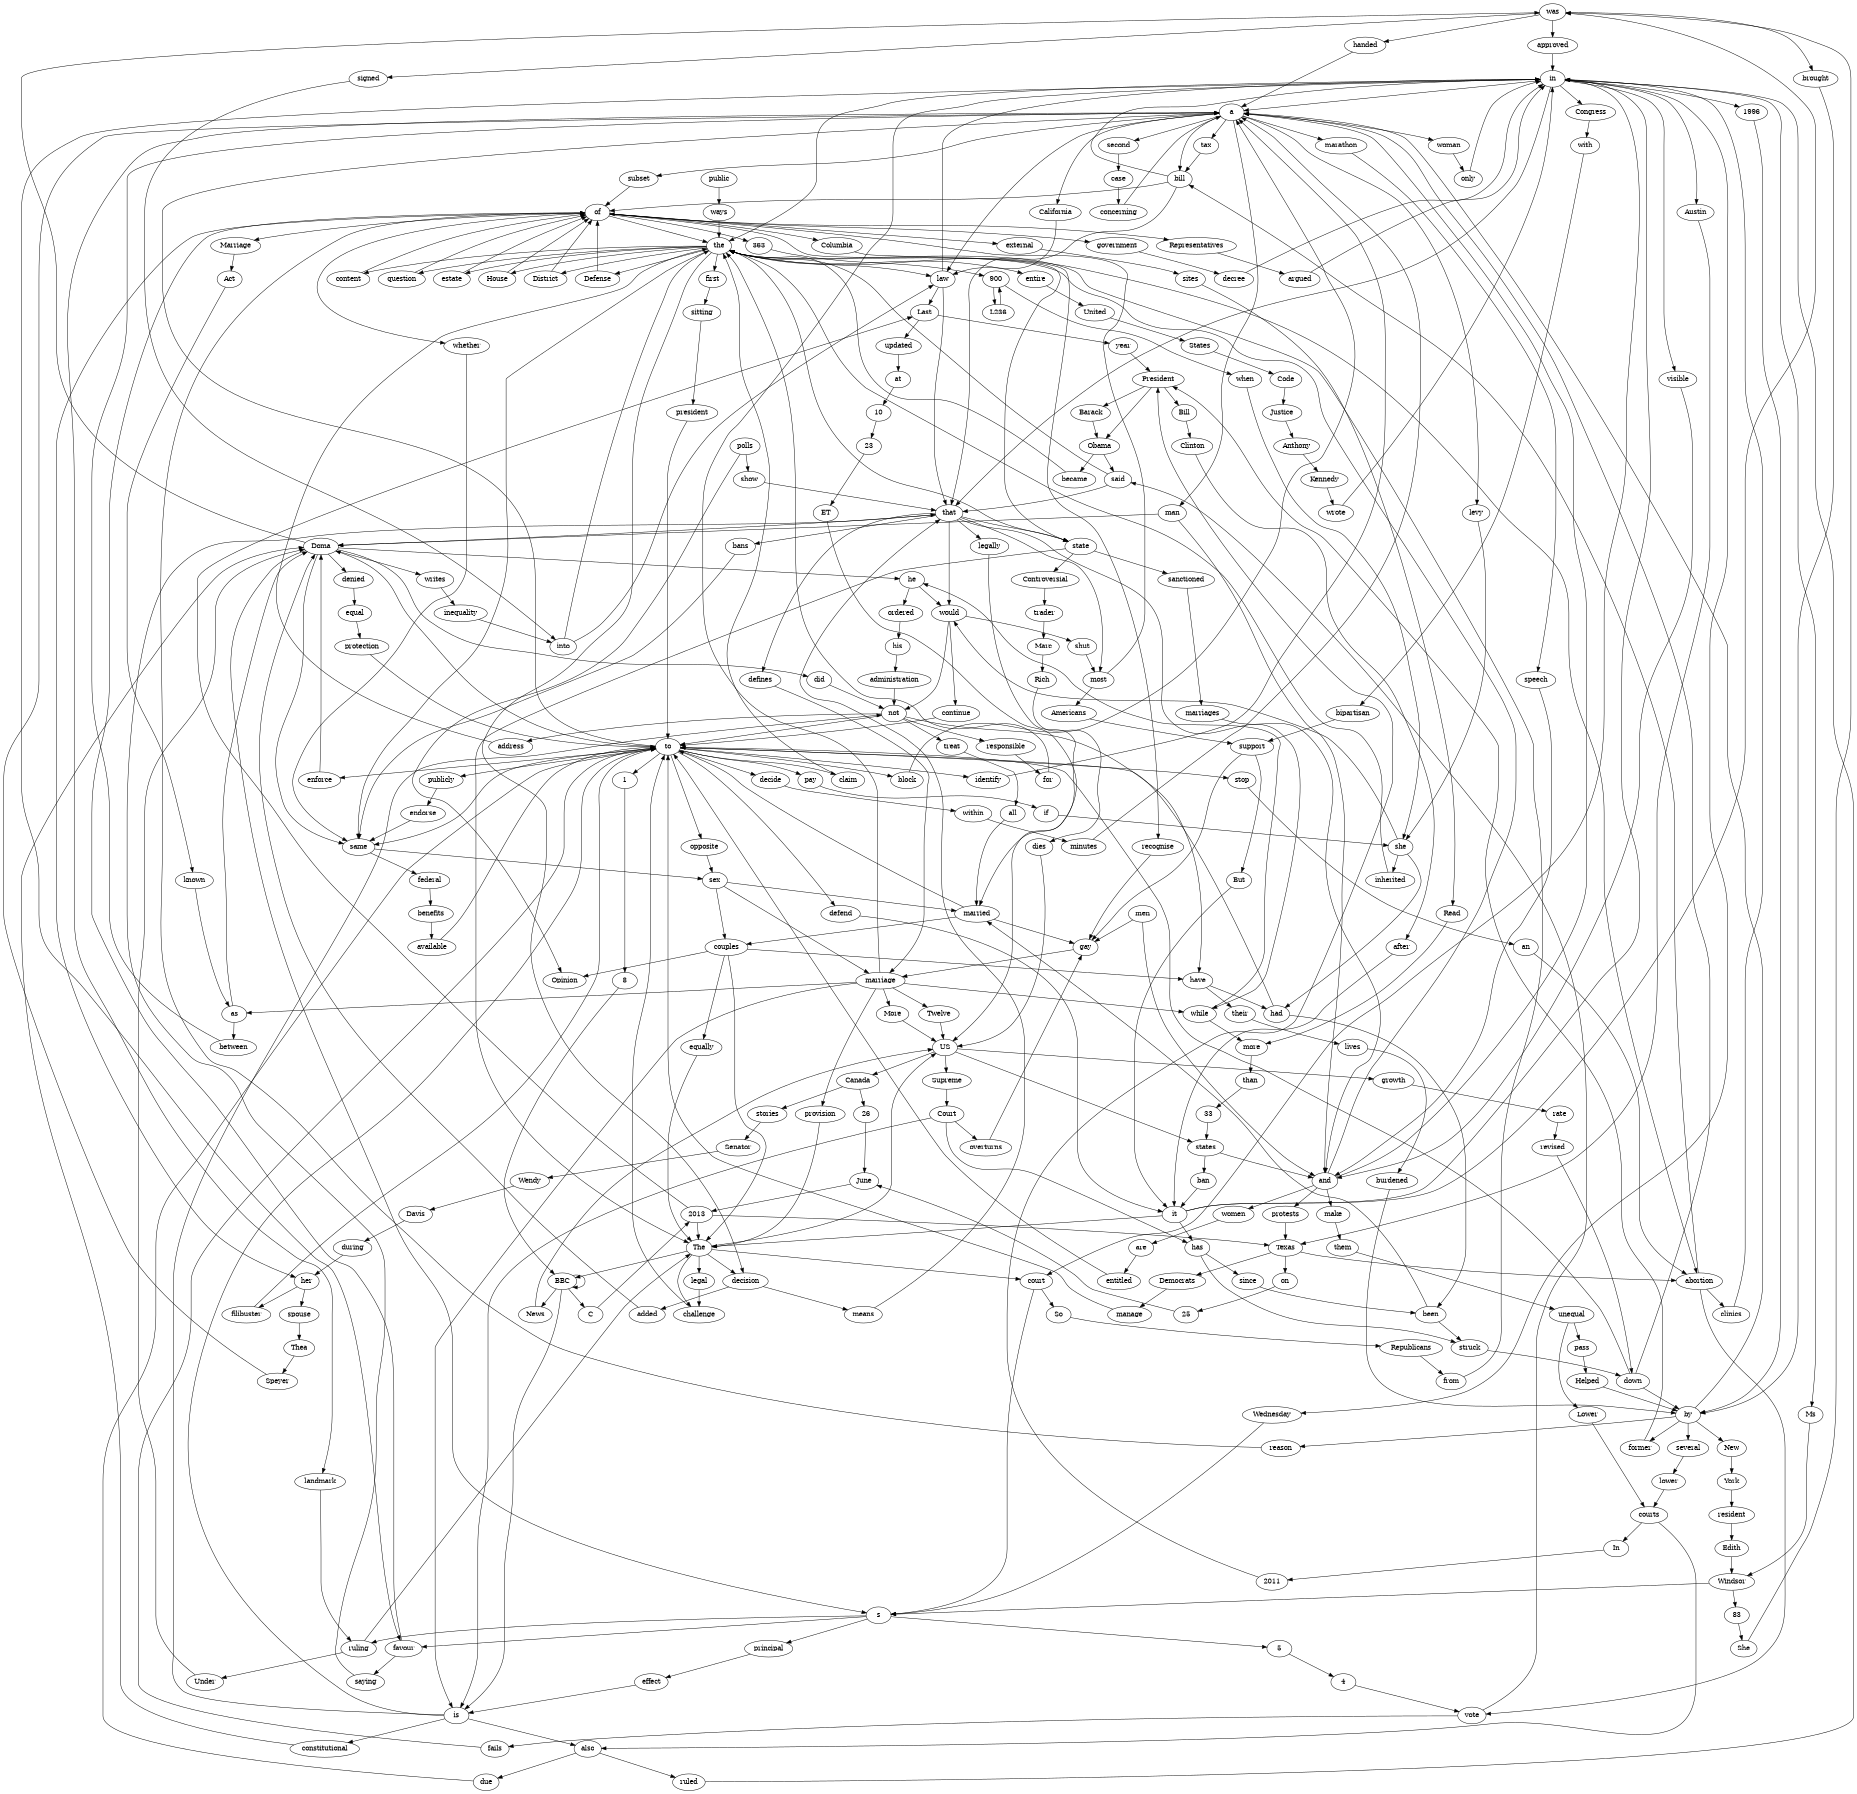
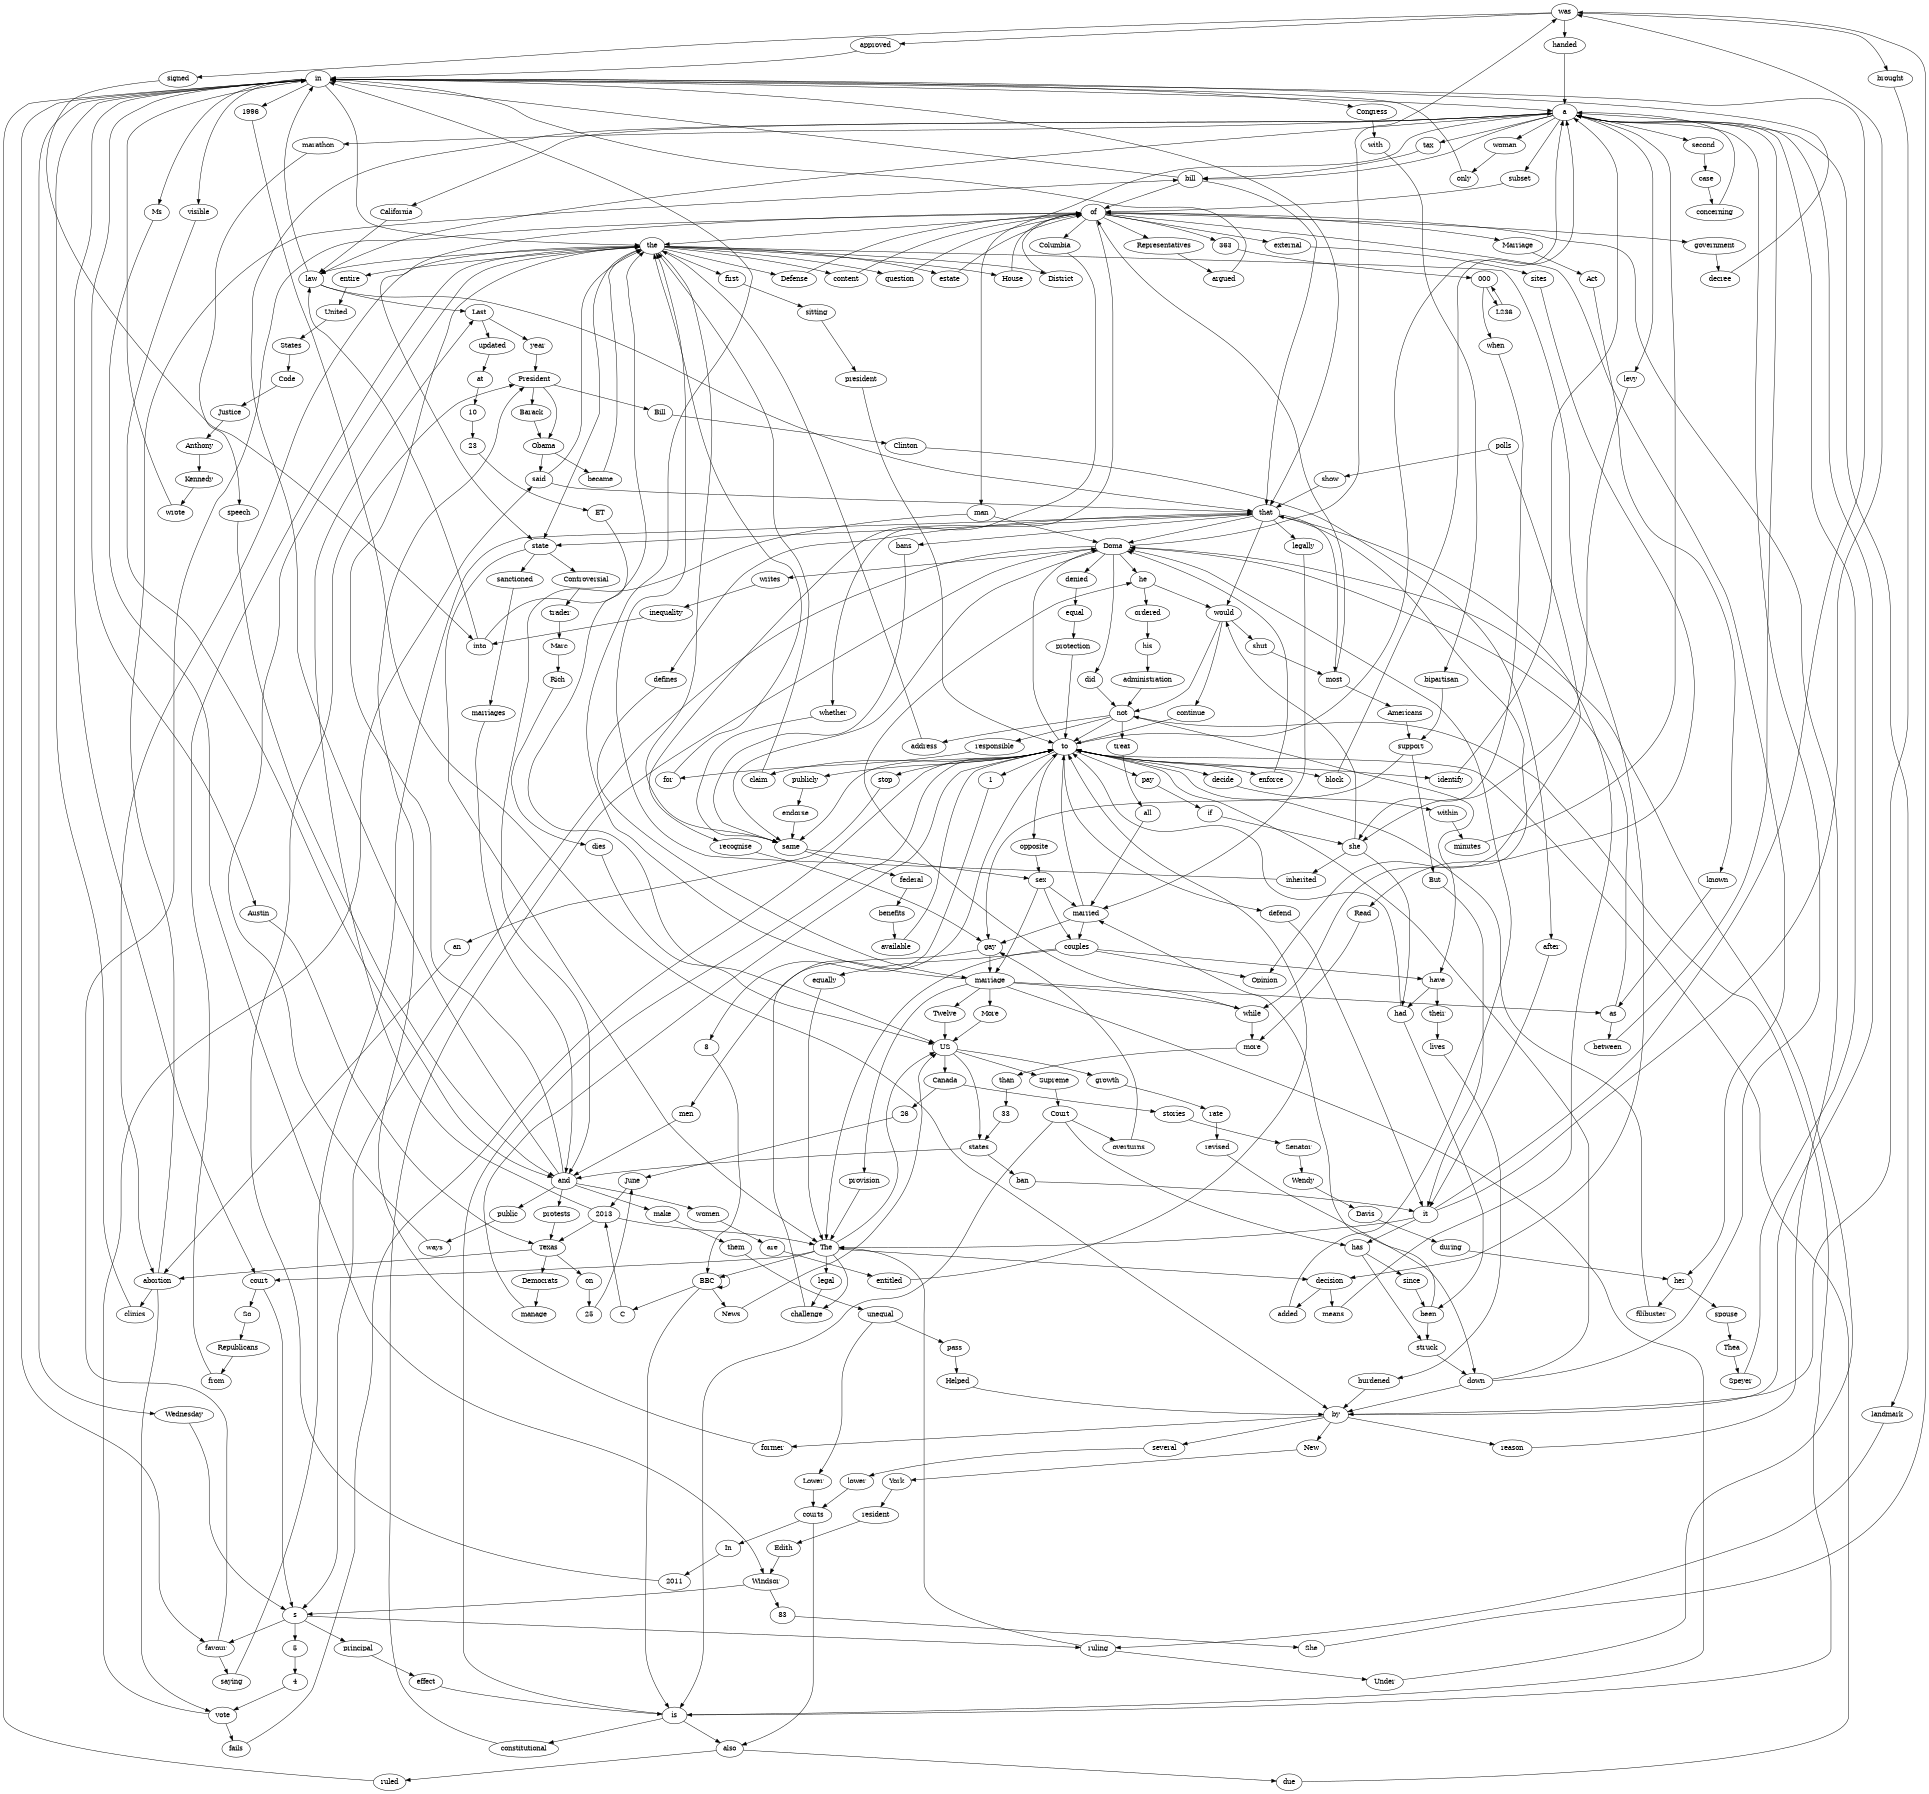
node "900": label "900" -> "000"
edge "men" -> "gay": reversed
edge "and" -> "public": added
